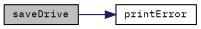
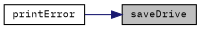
edge "saveDrive" -> "printError": reversed
